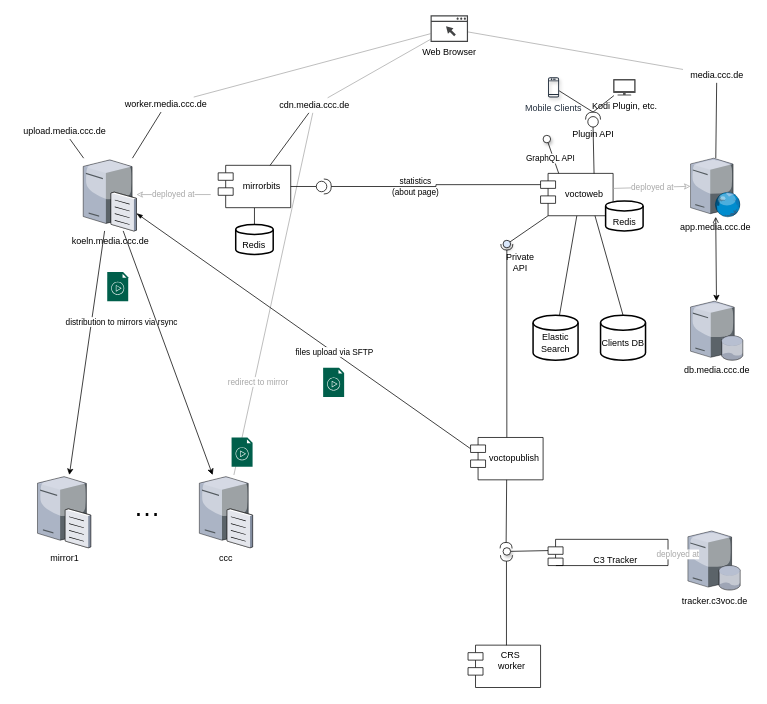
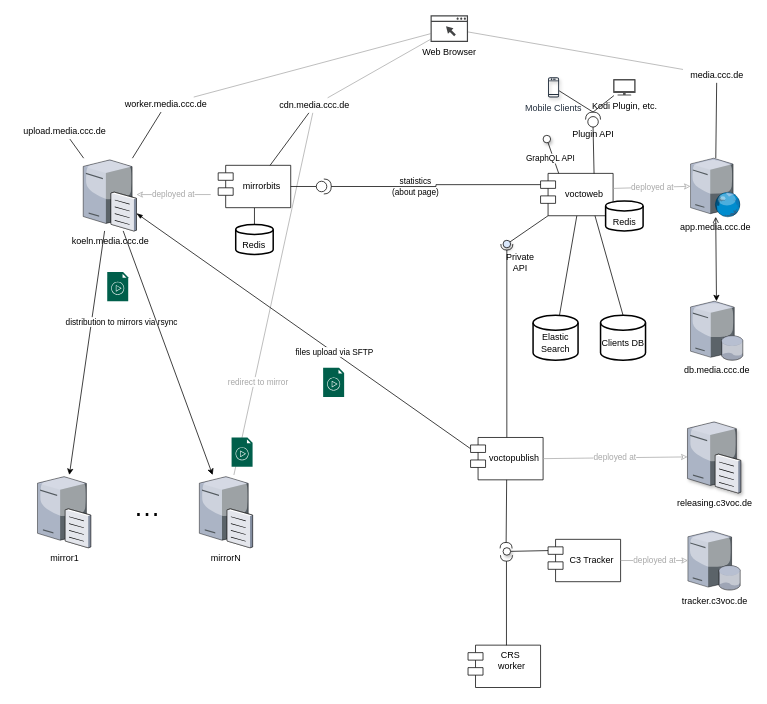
node "releasing.c3voc.de": added
edge "voctopublish" -> "releasing.c3voc.de": added, label "deployed at"
node "C3 Tracker": size 120x26 -> 73x42
node "ccc": label "ccc" -> "mirrorN"
